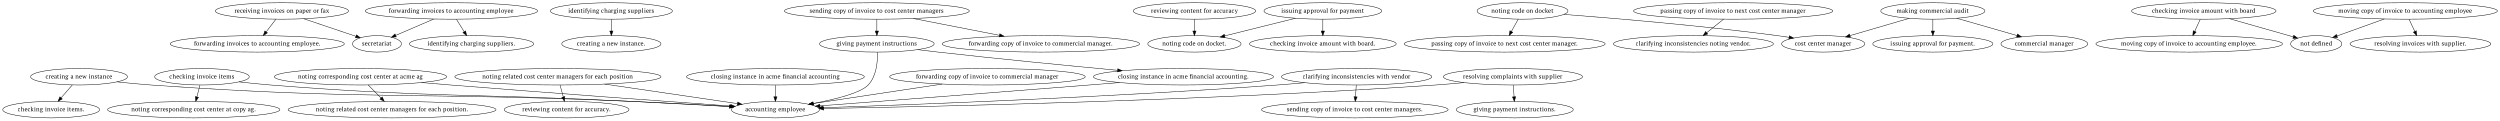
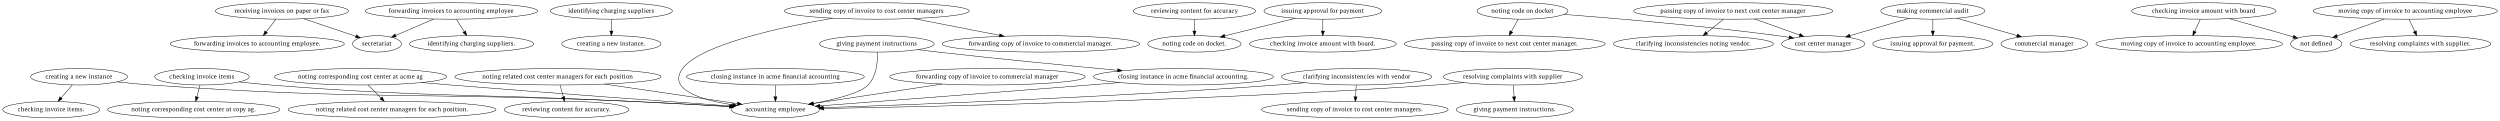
edge "sending copy of invoice to cost center managers" -> "giving payment instructions": now "sending copy of invoice to cost center managers" -> "accounting employee"
edge "passing copy of invoice to next cost center manager" -> "cost center manager": added
node "resolving invoices with supplier.": label "resolving invoices with supplier." -> "resolving complaints with supplier."
